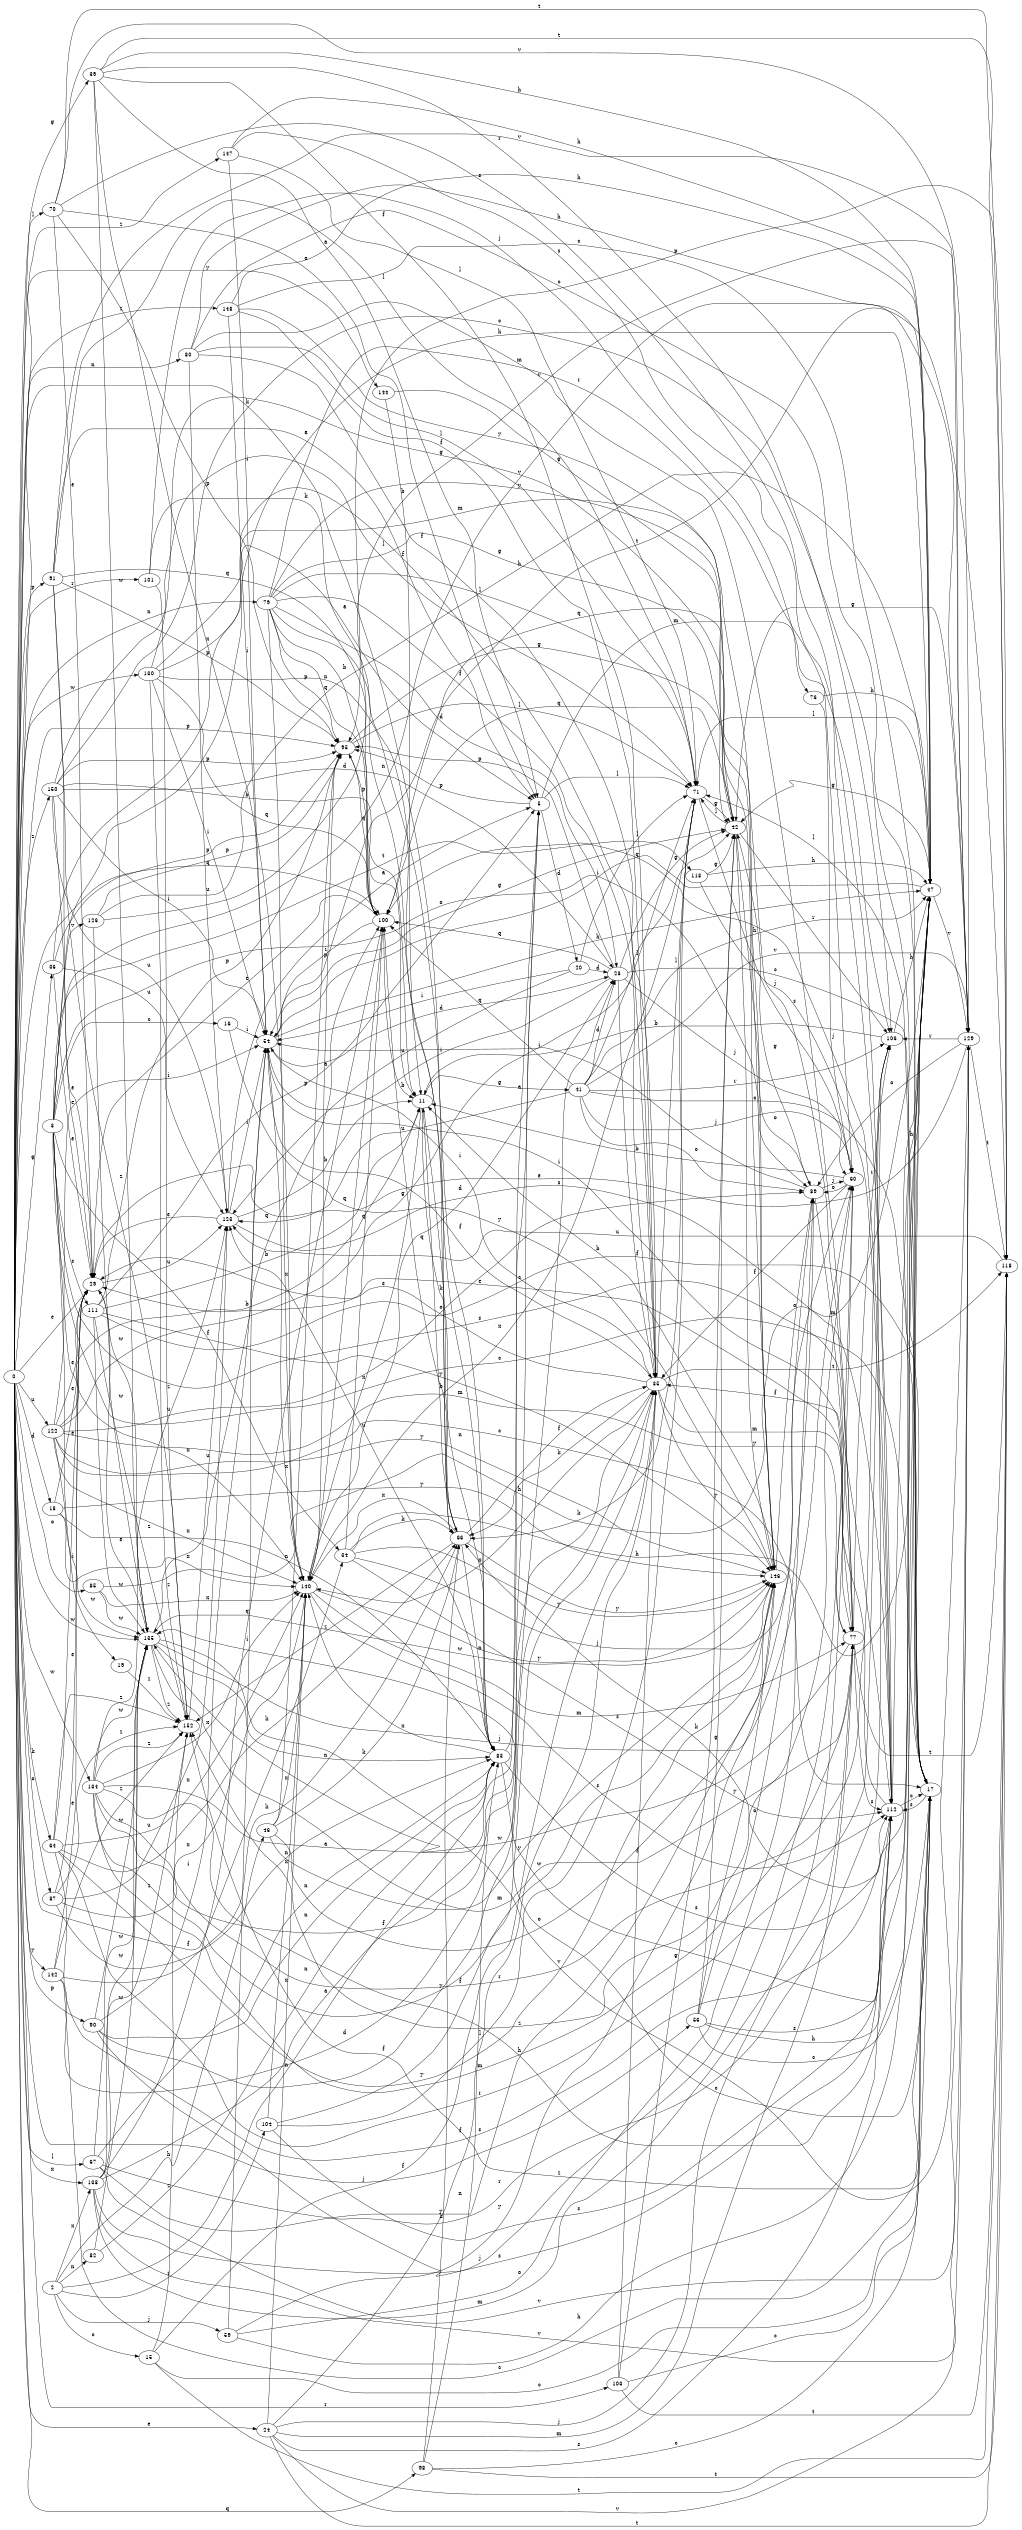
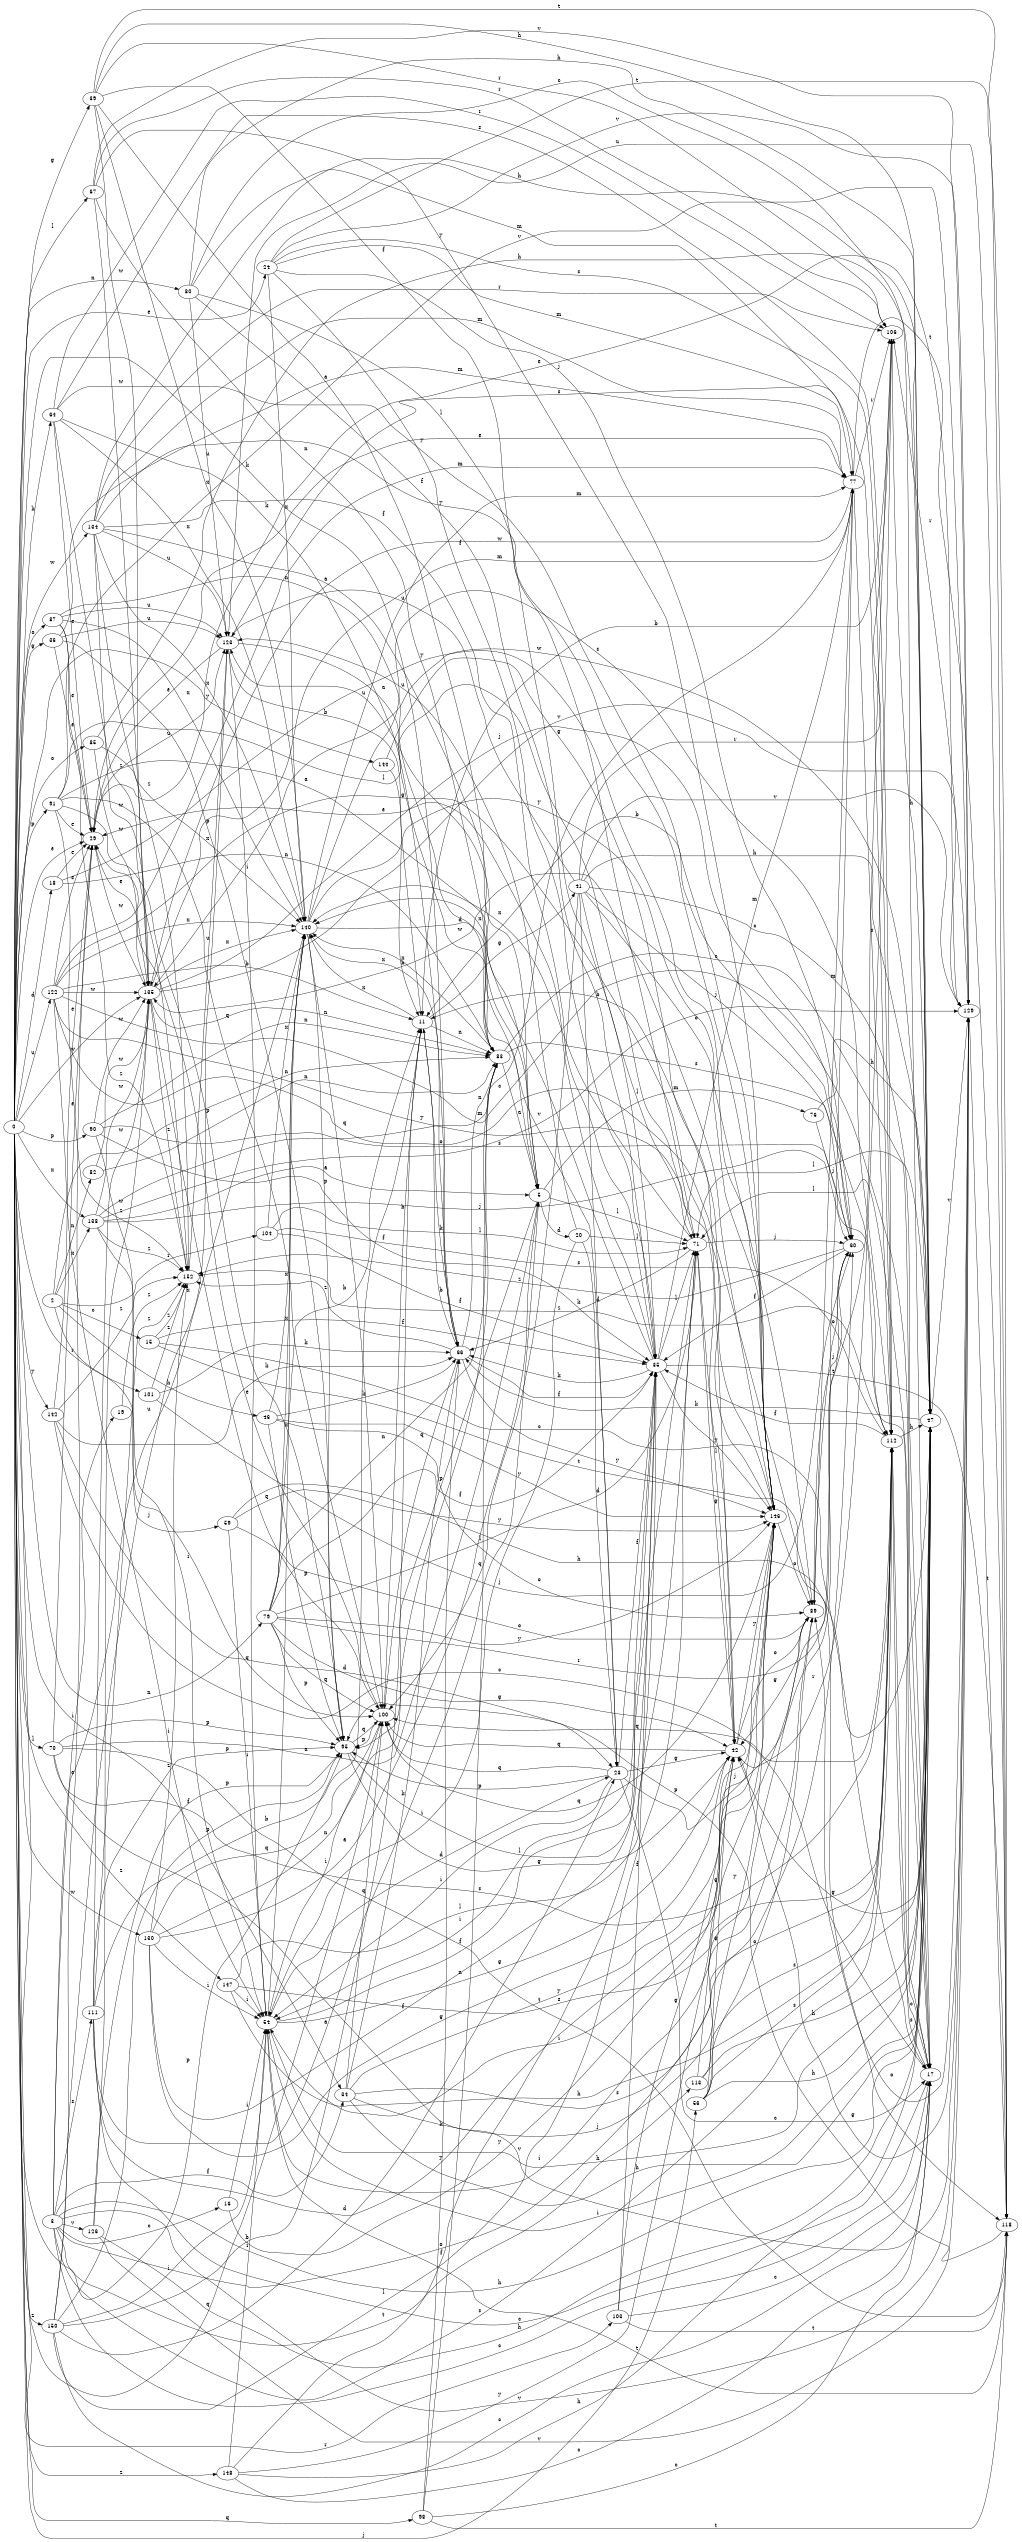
edge "79" -> "23": removed, label "d"
edge "18" -> "140": now "135" -> "140"
edge "56" -> "17": removed, label "c"
